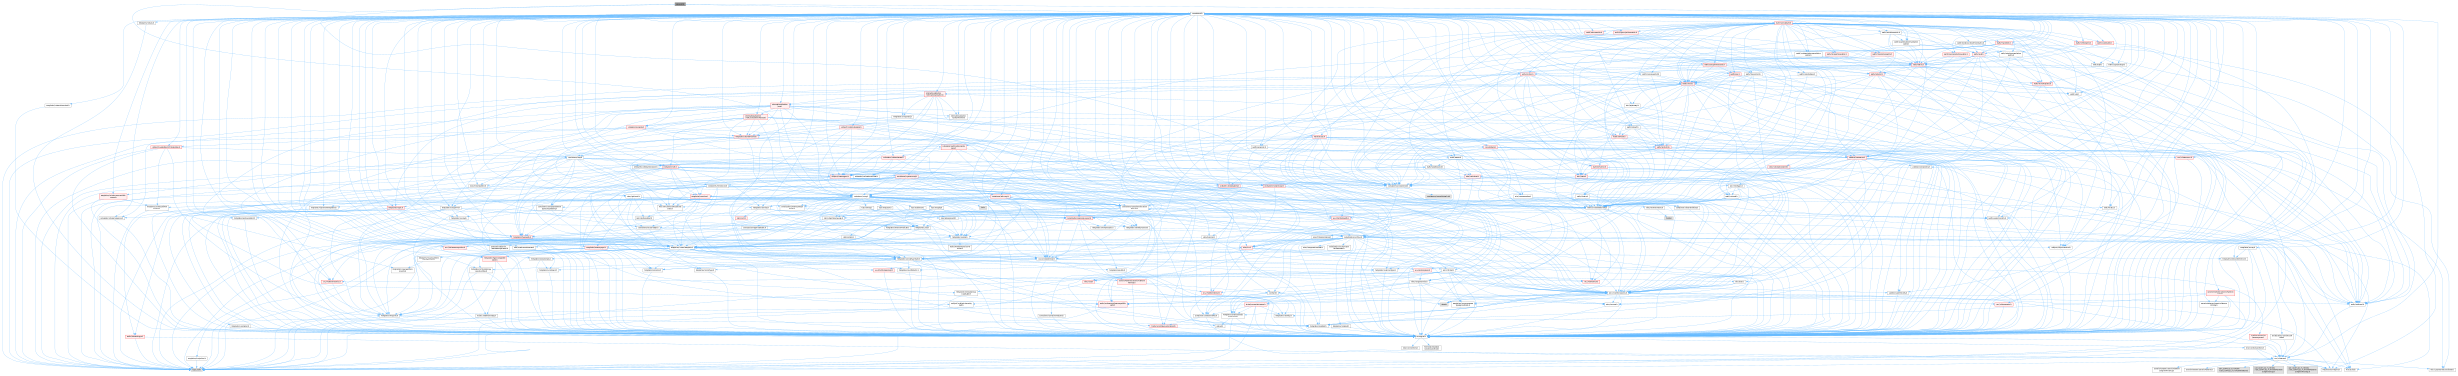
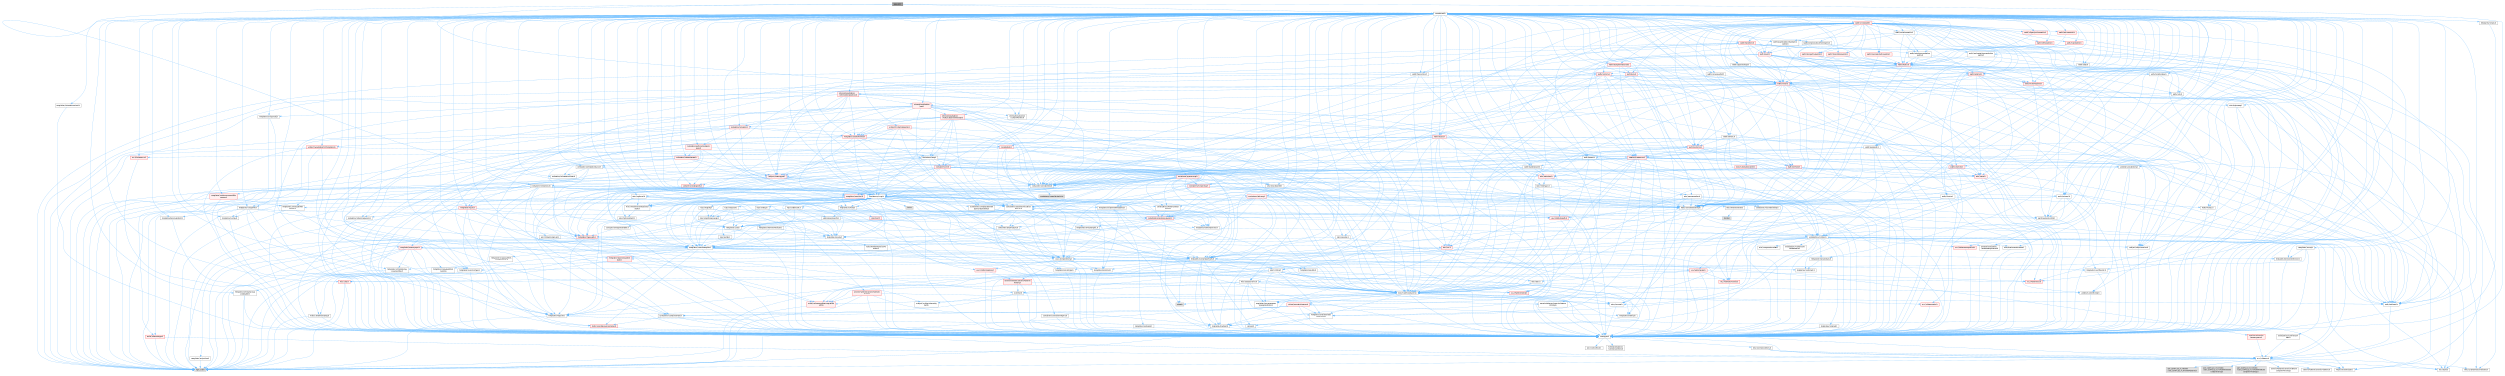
edge "Math/IntPoint.h" -> "Math/Vector2D.h": reversed
